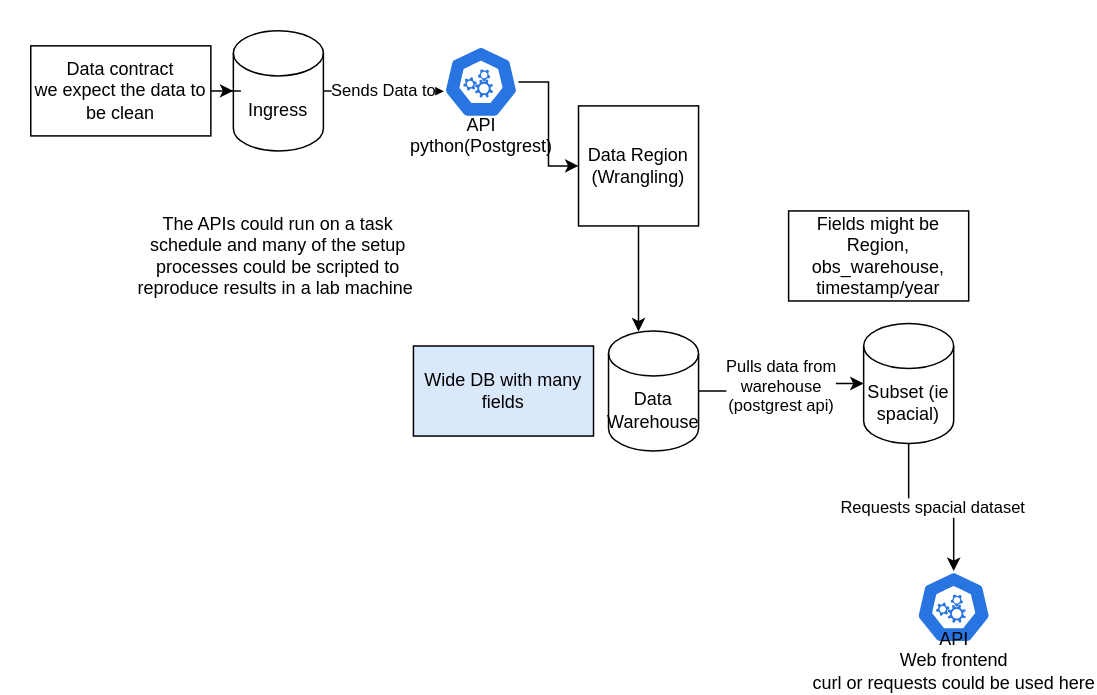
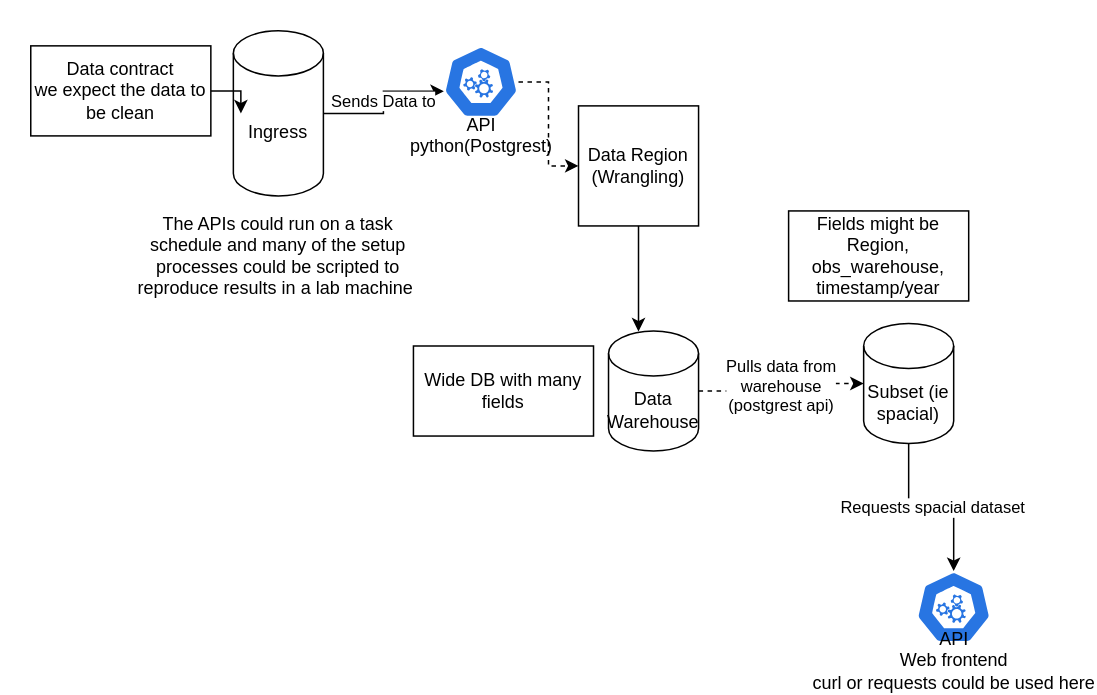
node "Ingress": size 90x120 -> 90x165
edge "API python(Postgrest)" -> "Data Region (Wrangling)": style solid -> dashed
node "Wide DB with many fields": fillcolor #dae8fc -> #ffffff
edge "Data Warehouse" -> "Subset (ie spacial)": style solid -> dashed
